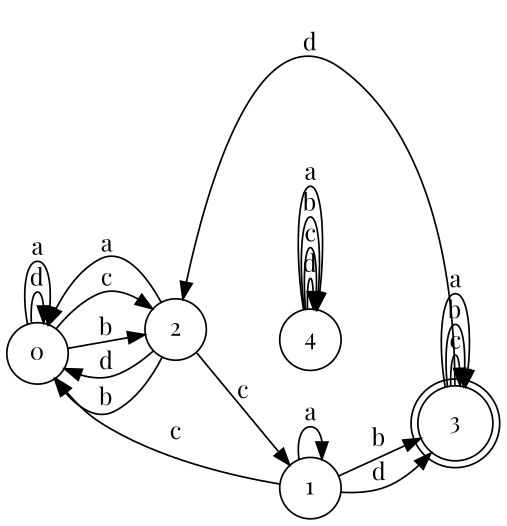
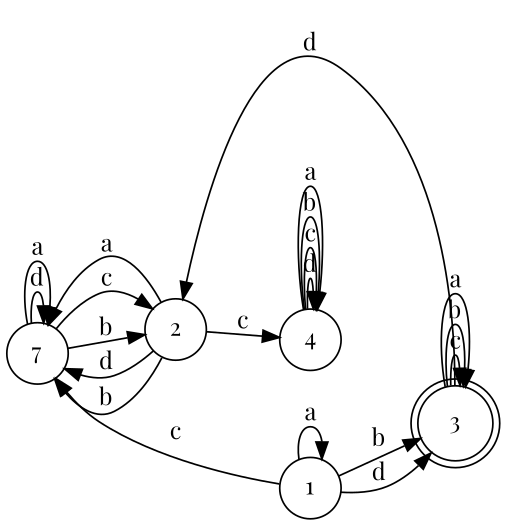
node "0": label "0" -> "7"
edge "2" -> "1": now "2" -> "4"
